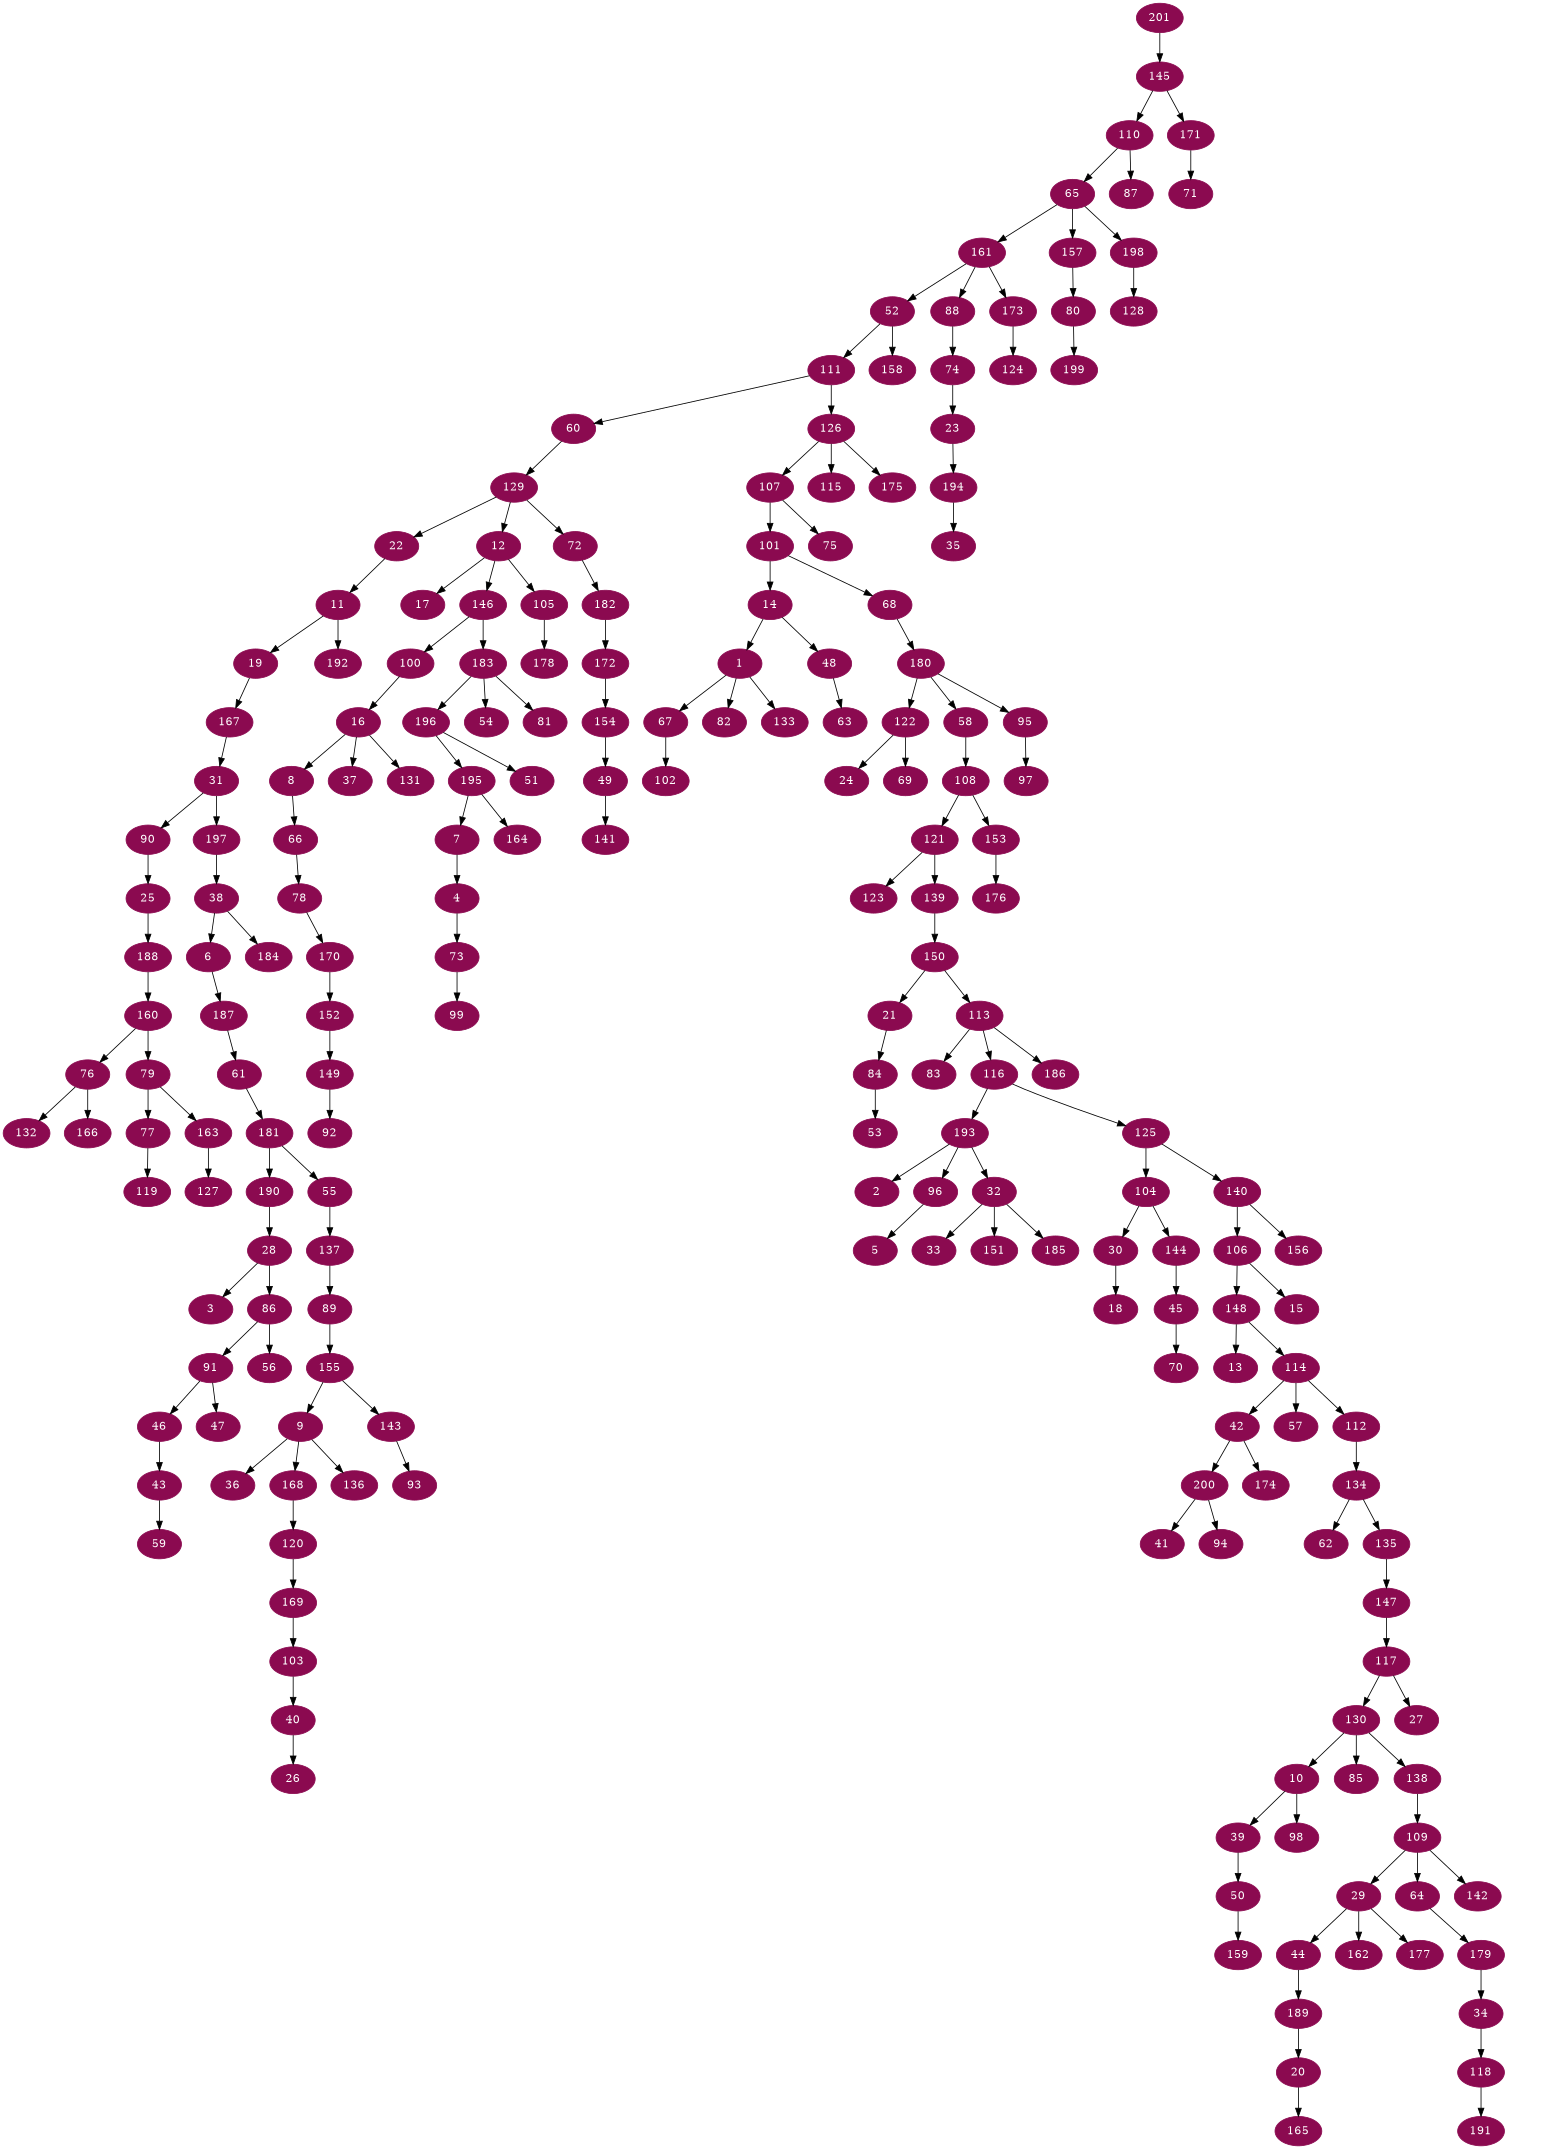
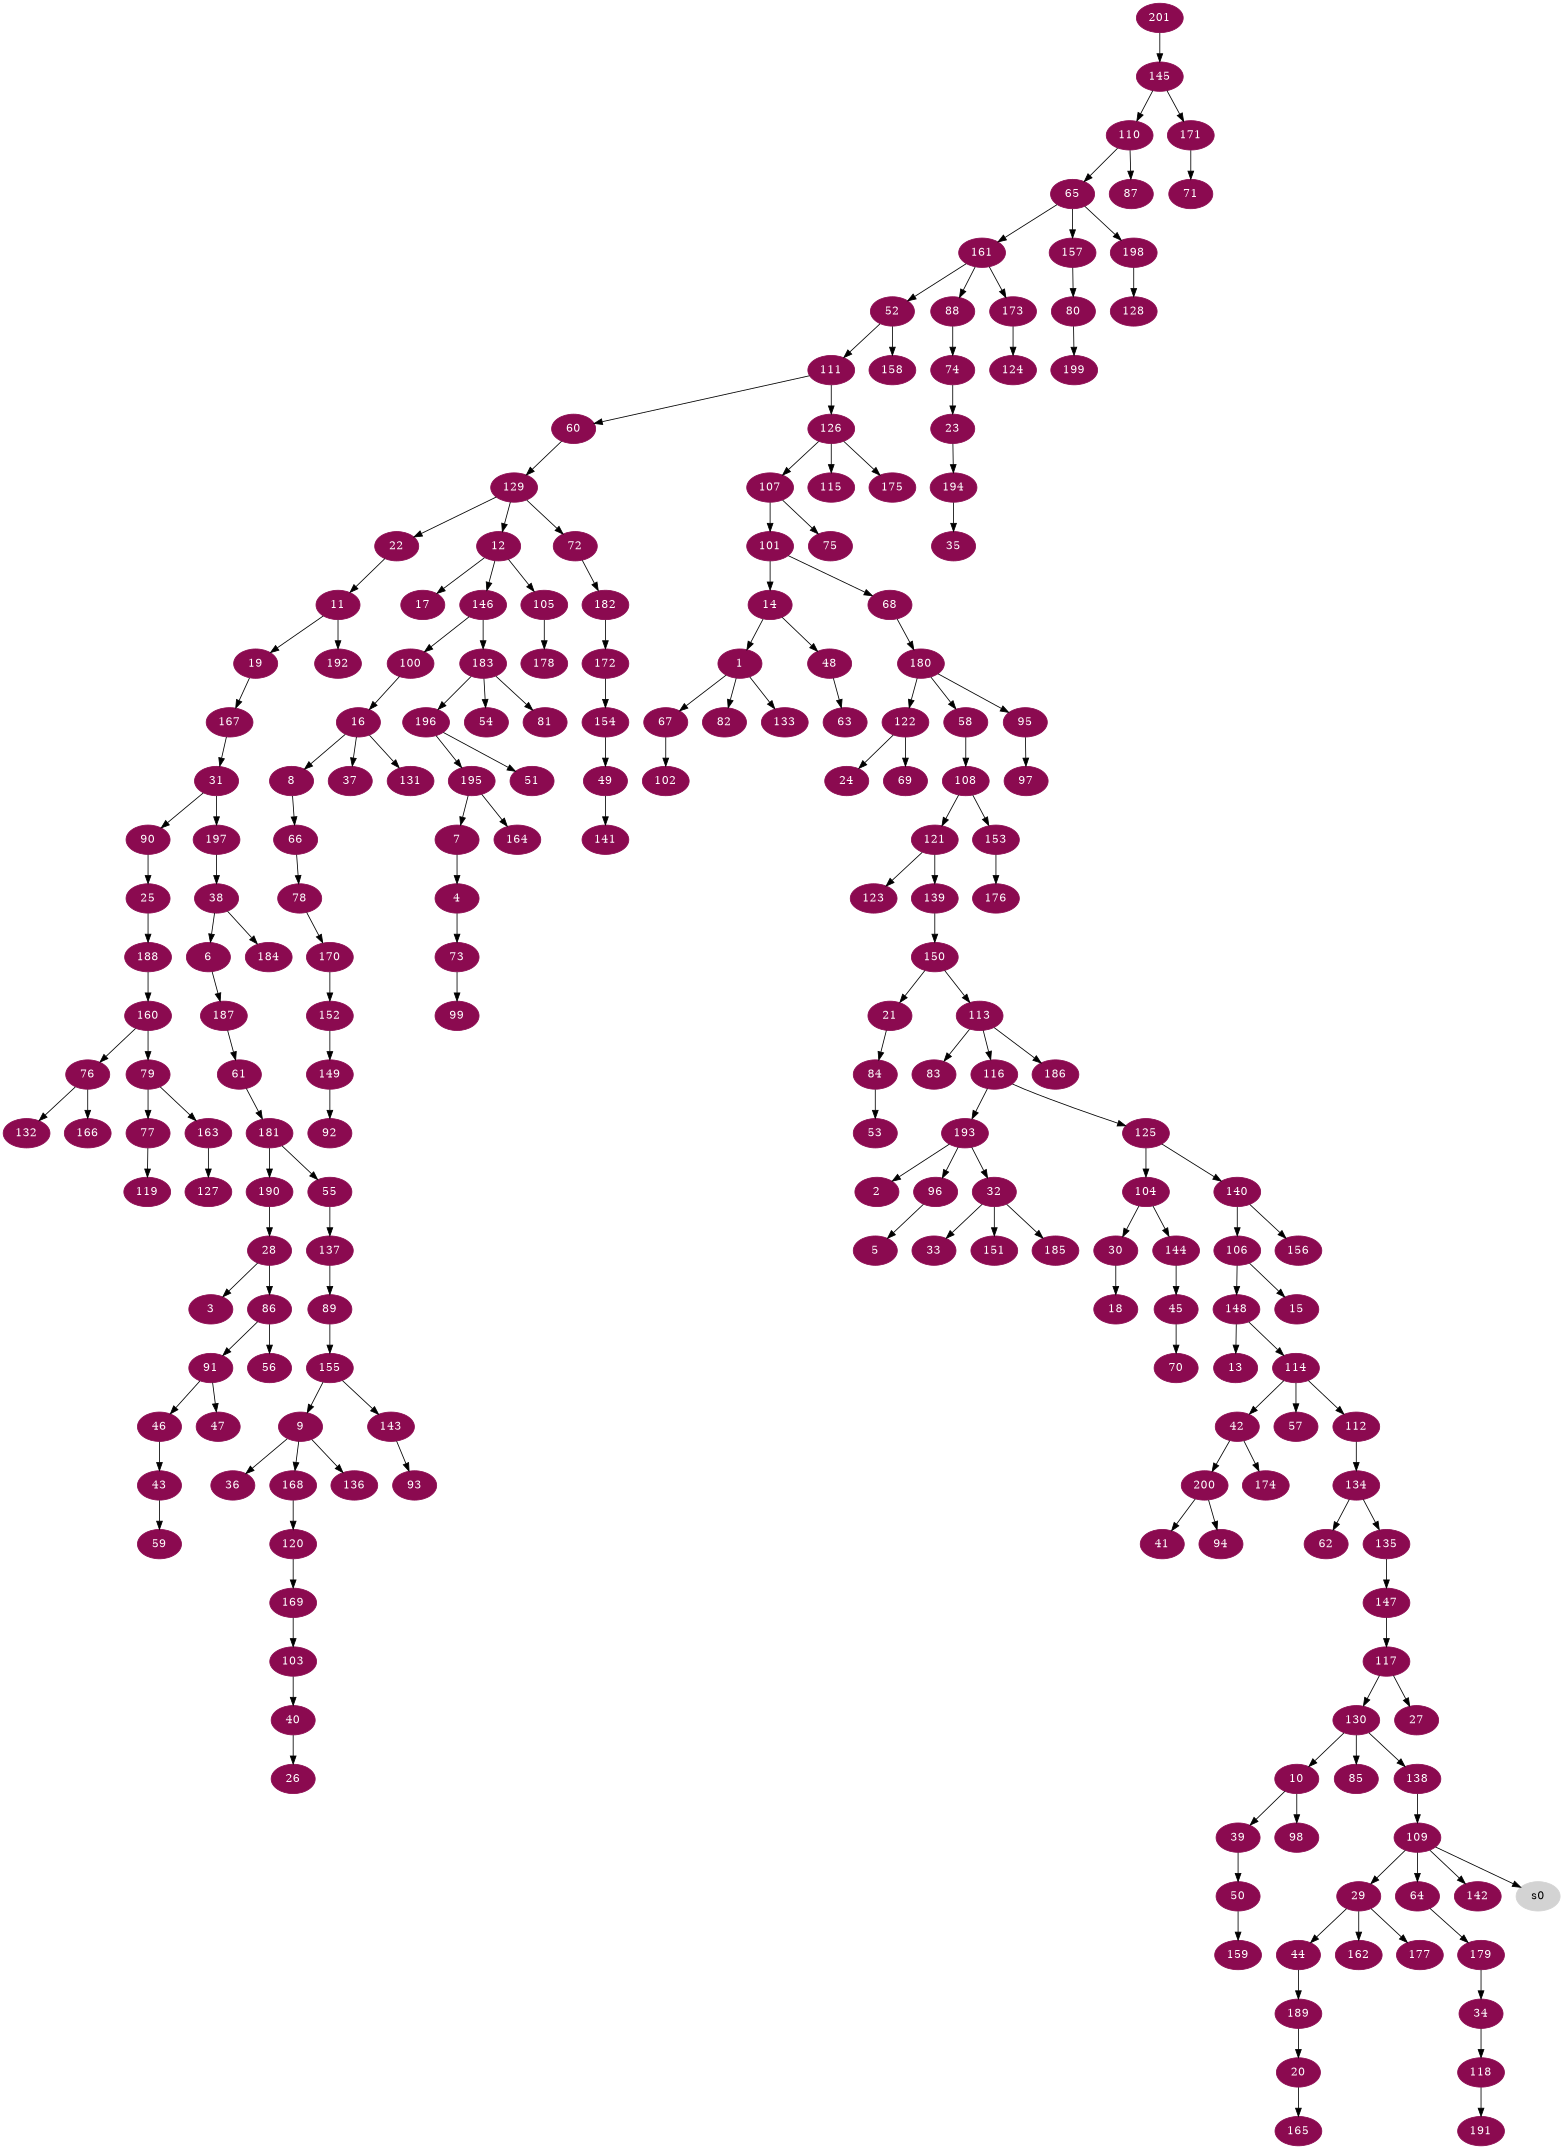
node "s0": added
